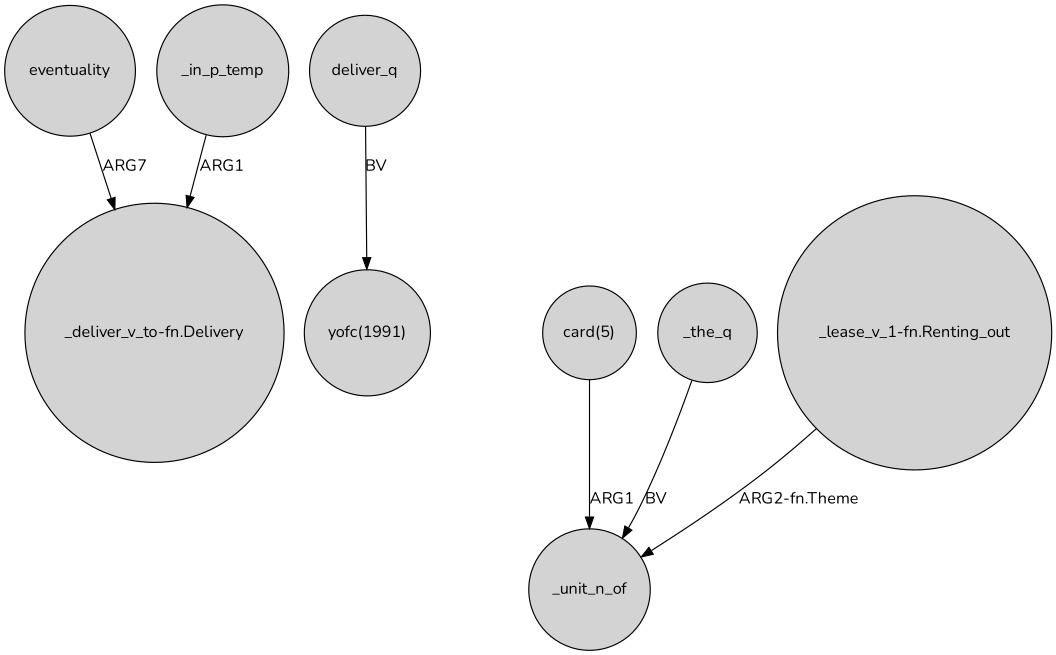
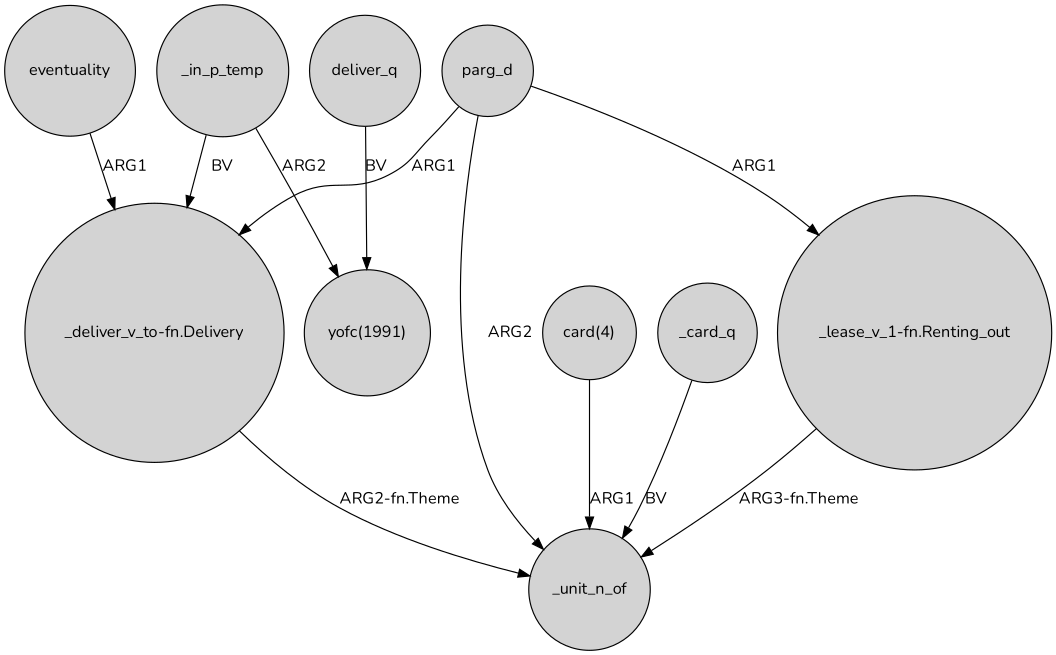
node "parg_d": added
edge "eventuality" -> "_deliver_v_to-fn.Delivery": label "ARG7" -> "ARG1"
edge "_in_p_temp" -> "_deliver_v_to-fn.Delivery": label "ARG1" -> "BV"
edge "_in_p_temp" -> "yofc(1991)": added, label "ARG2"
node "card(5)": label "card(5)" -> "card(4)"
node "_the_q": label "_the_q" -> "_card_q"
edge "_lease_v_1-fn.Renting_out" -> "_unit_n_of": label "ARG2-fn.Theme" -> "ARG3-fn.Theme"
edge "_deliver_v_to-fn.Delivery" -> "_unit_n_of": added, label "ARG2-fn.Theme"
